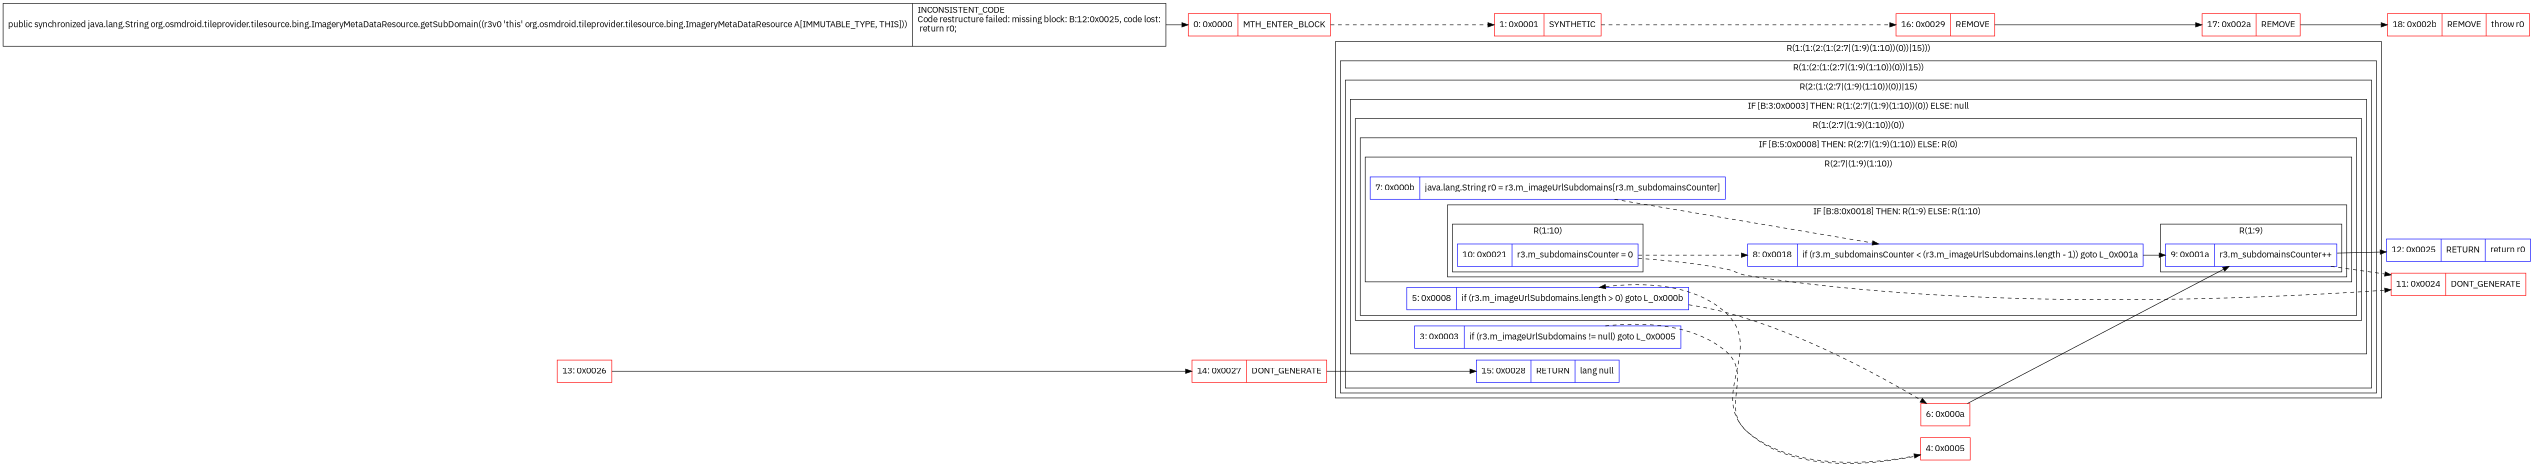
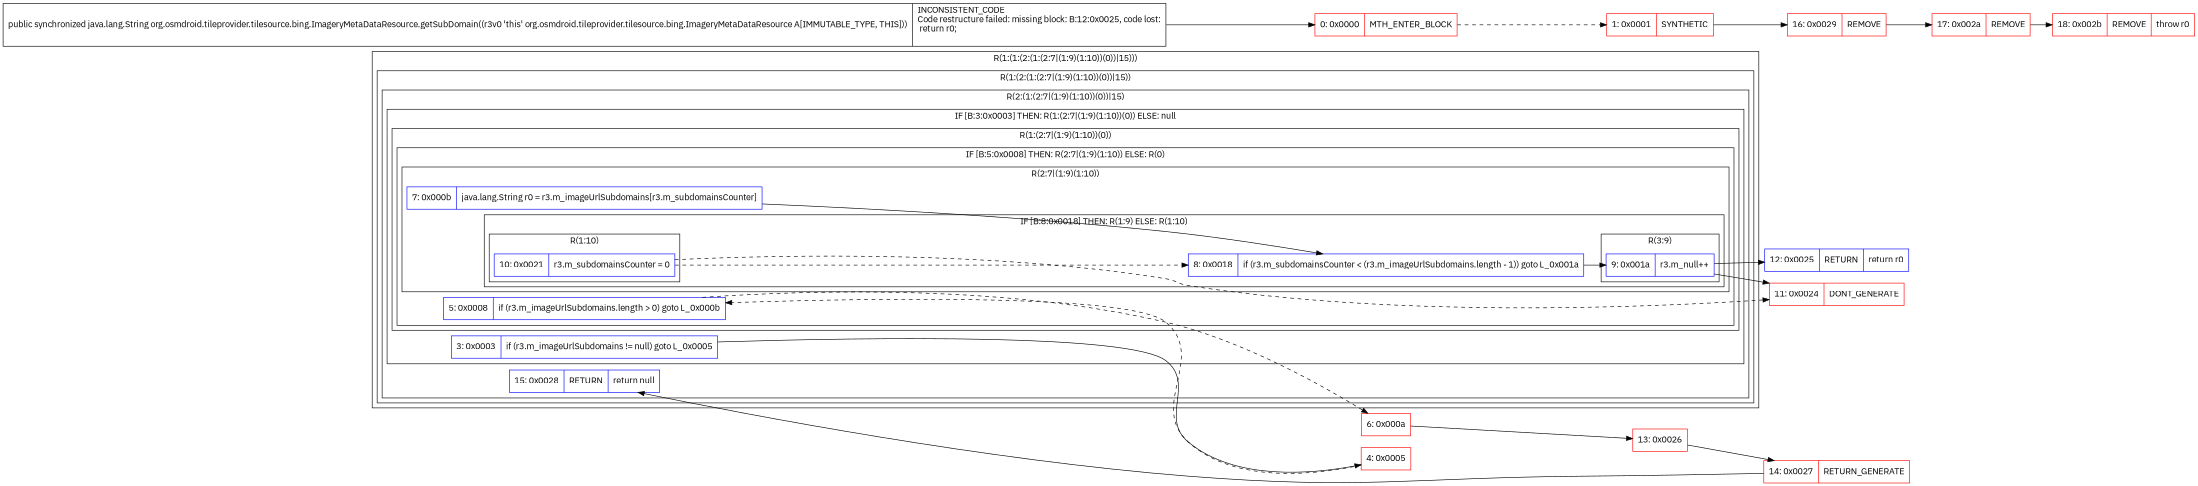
edge "1: 0x0001" -> "16: 0x0029": style dashed -> solid
edge "7: 0x000b" -> "8: 0x0018": style dashed -> solid
cluster "R(1:9)": label "R(1:9)" -> "R(3:9)"
node "9: 0x001a": text "r3.m_subdomainsCounter++" -> "r3.m_null++"
edge "9: 0x001a" -> "11: 0x0024": style dashed -> solid
edge "6: 0x000a" -> "9: 0x001a": now "6: 0x000a" -> "13: 0x0026"
edge "3: 0x0003" -> "4: 0x0005": style dashed -> solid
node "14: 0x0027": text "DONT_GENERATE" -> "RETURN_GENERATE"
node "15: 0x0028": text "lang null" -> "return null"
